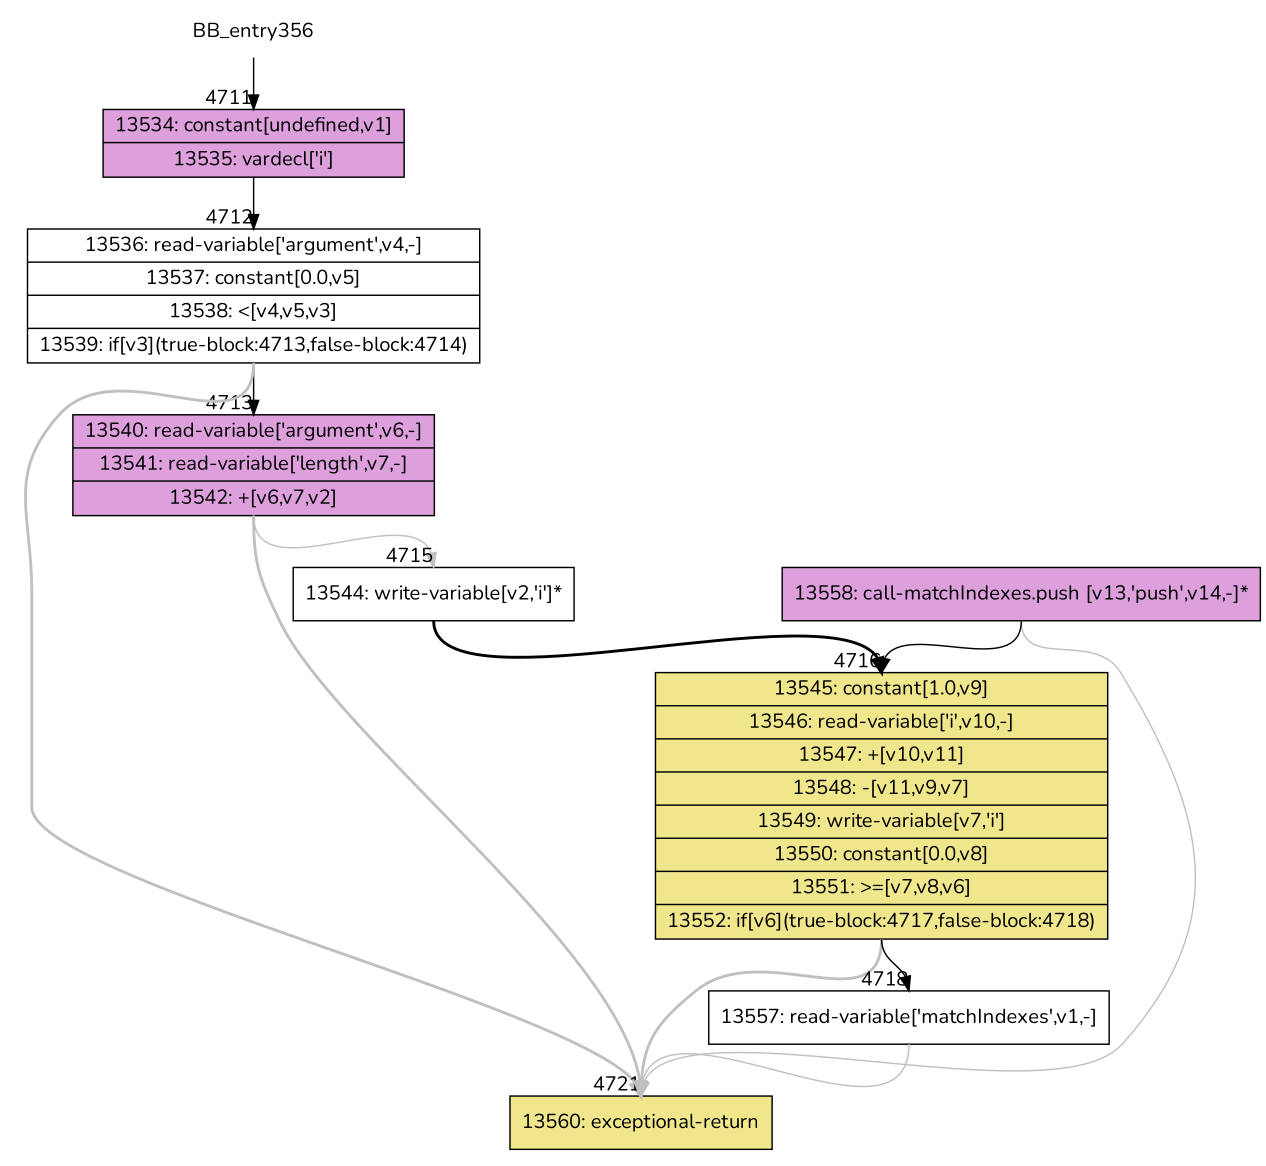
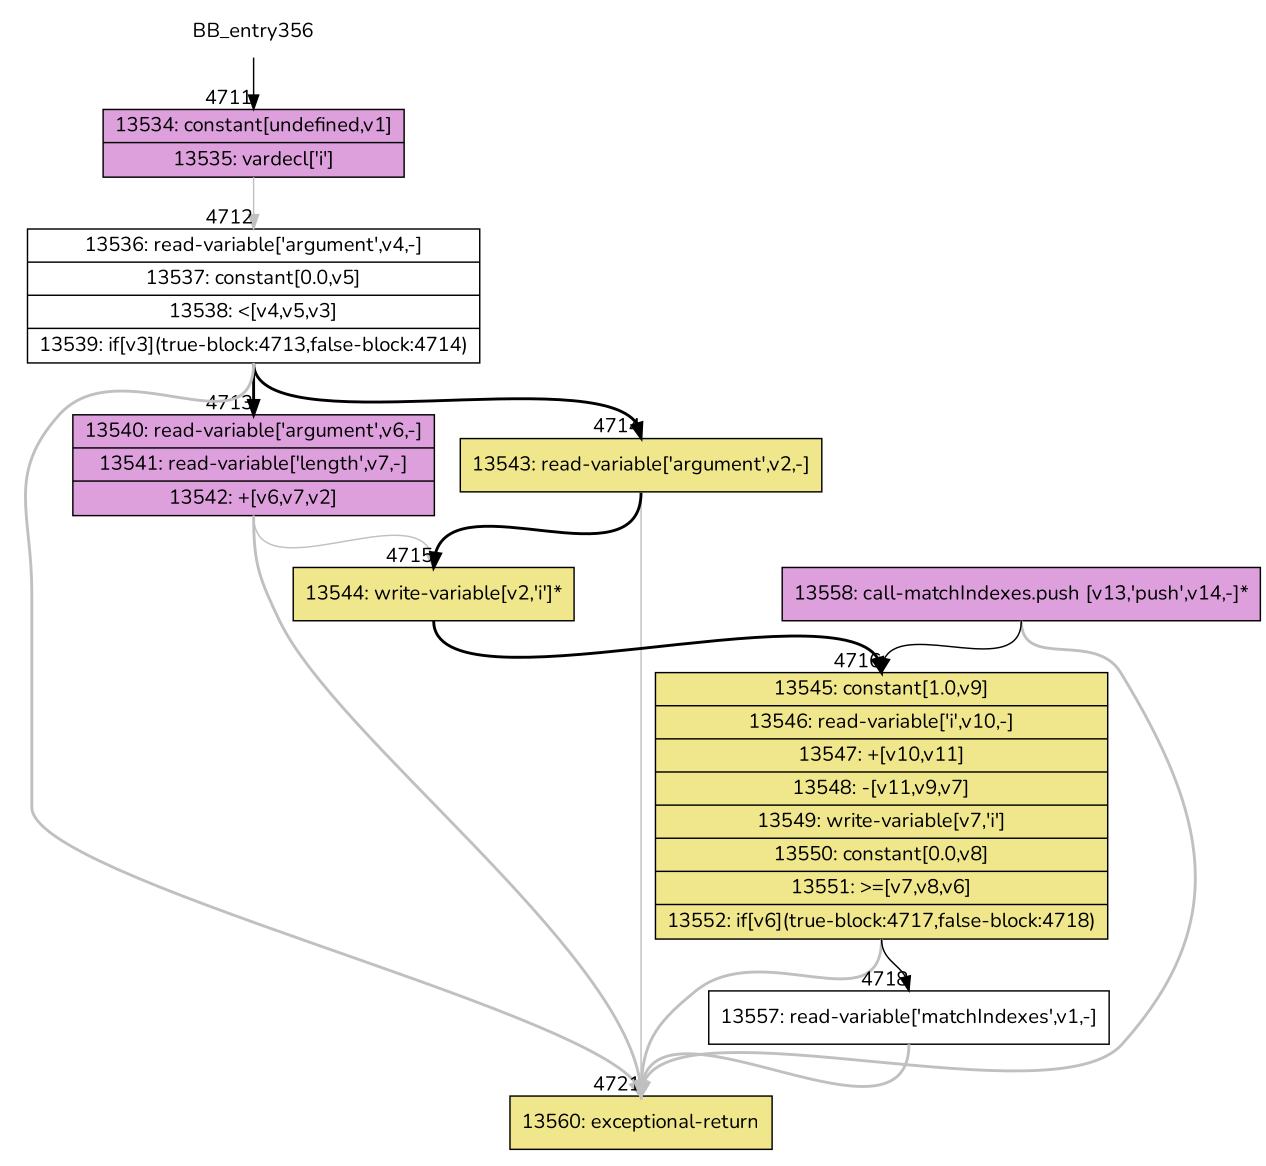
edge "13534: constant[undefined,v1]" -> "13536: read-variable['argument',v4,-]": color black -> gray
edge "13536: read-variable['argument',v4,-]" -> "13540: read-variable['argument',v6,-]": style solid -> bold
node "13543: read-variable['argument',v2,-]": added
node "13544: write-variable[v2,'i']*": fillcolor white -> khaki
edge "13558: call-matchIndexes.push [v13,'push',v14,-]*" -> "13560: exceptional-return": style solid -> bold
edge "13557: read-variable['matchIndexes',v1,-]" -> "13560: exceptional-return": style solid -> bold
